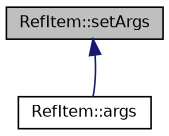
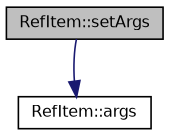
edge "RefItem::args" -> "RefItem::setArgs": reversed
